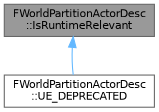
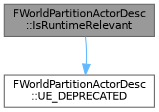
edge "FWorldPartitionActorDesc ::UE_DEPRECATED" -> "FWorldPartitionActorDesc ::IsRuntimeRelevant": reversed
